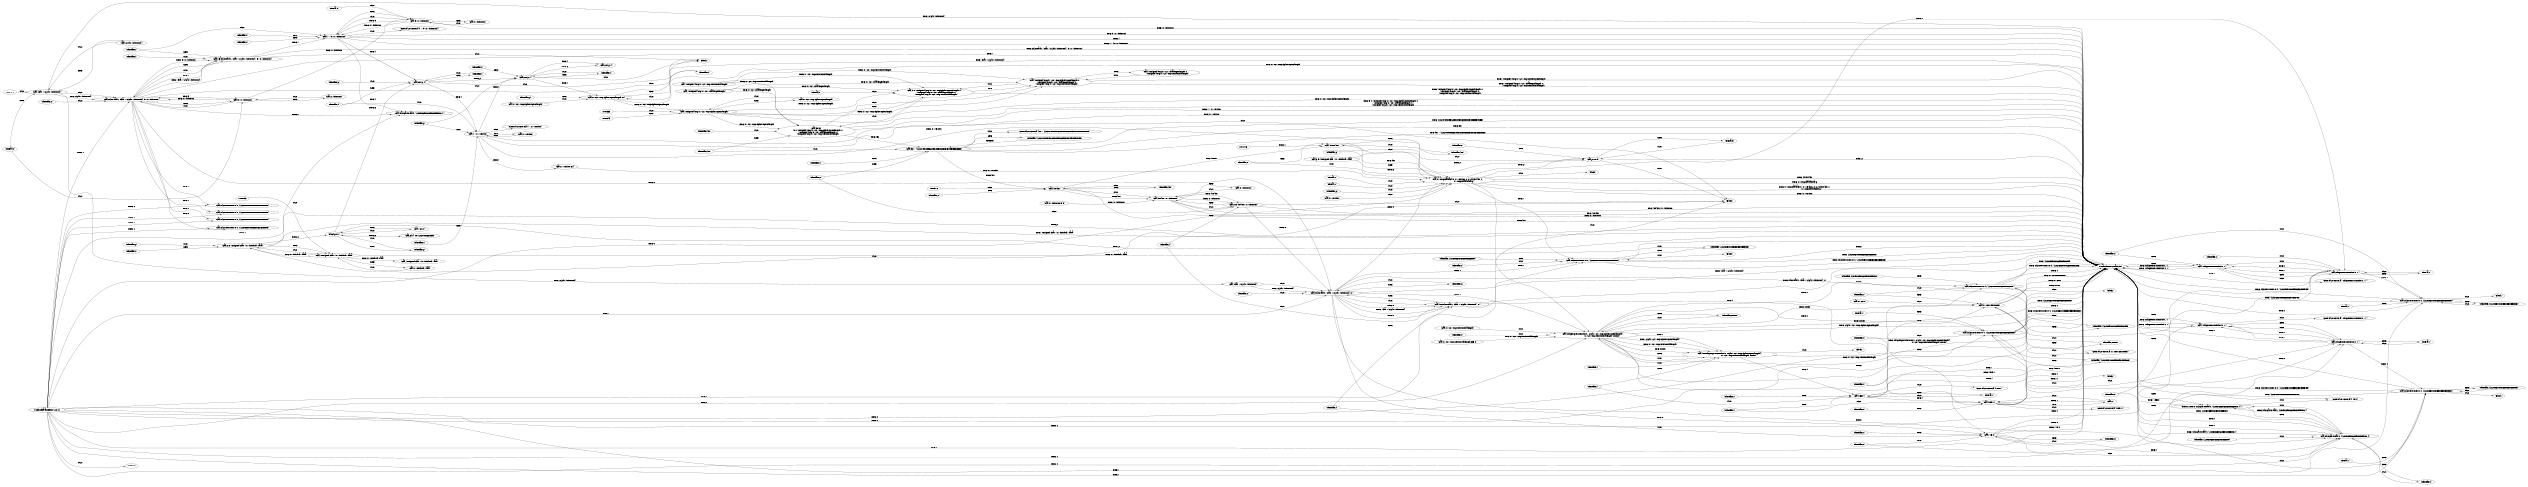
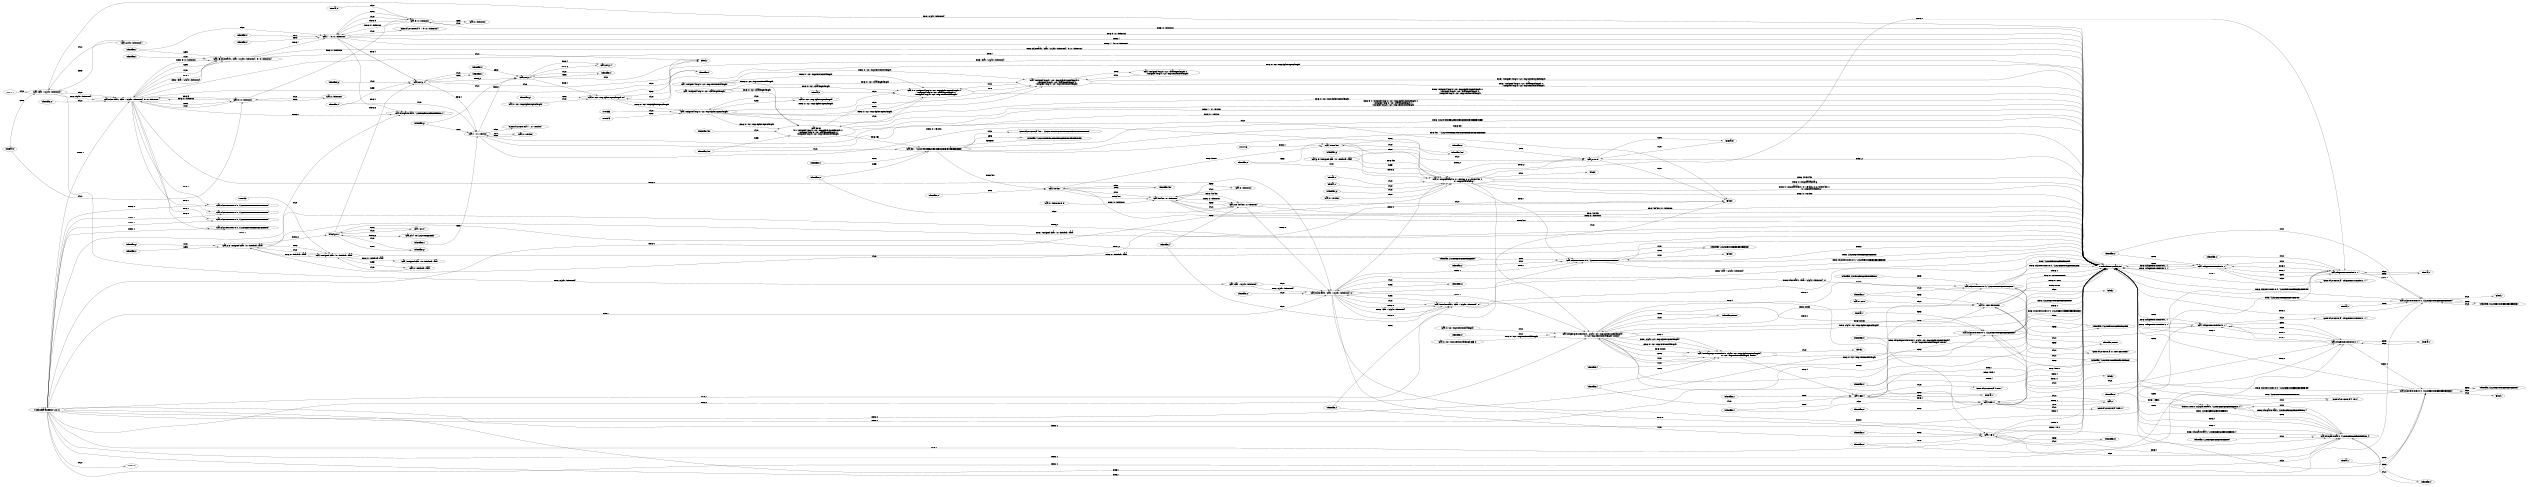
node "(Call,s->version = i)": removed
node "1000376": removed
